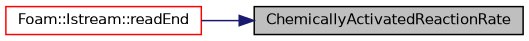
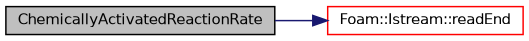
edge "Foam::Istream::readEnd" -> "ChemicallyActivatedReactionRate": reversed
